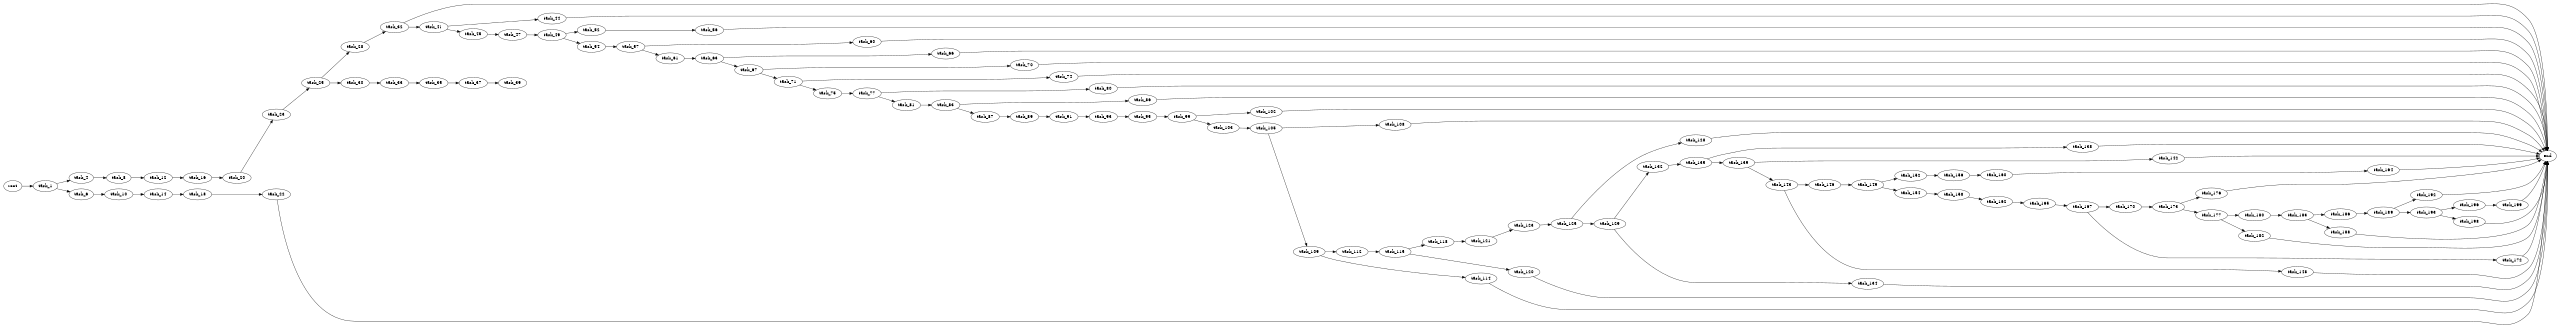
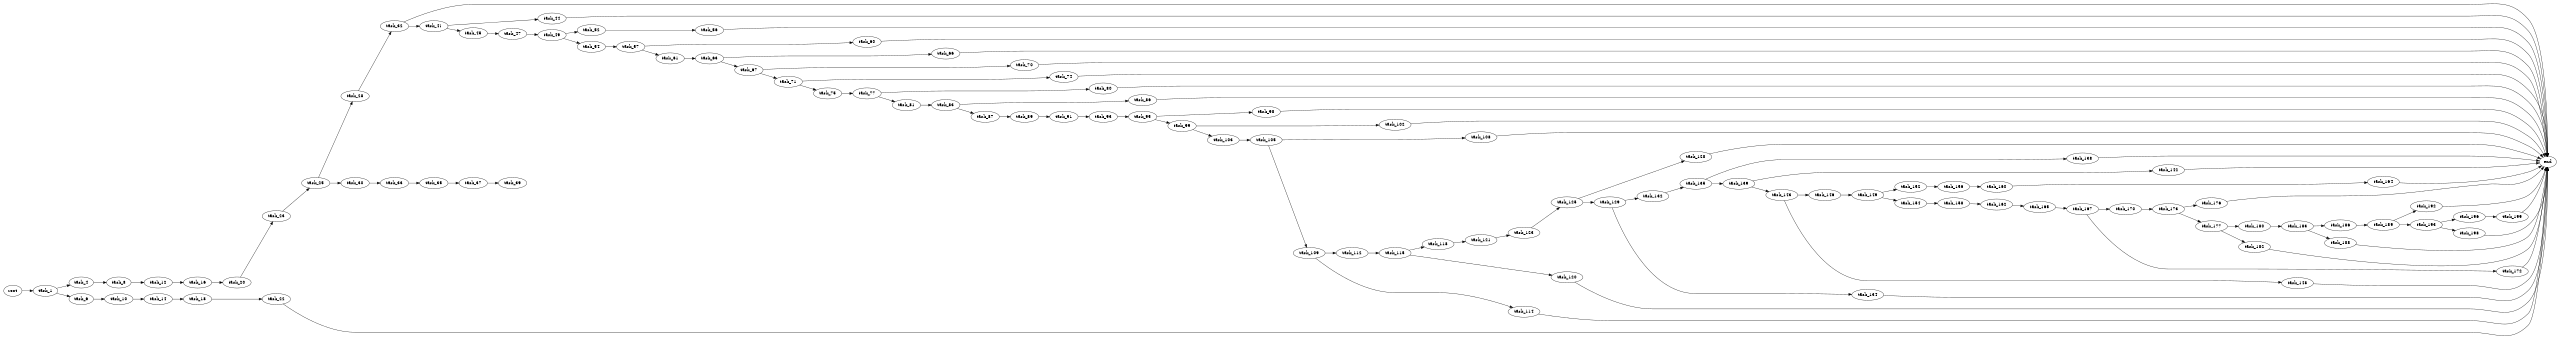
node "task_98": added
